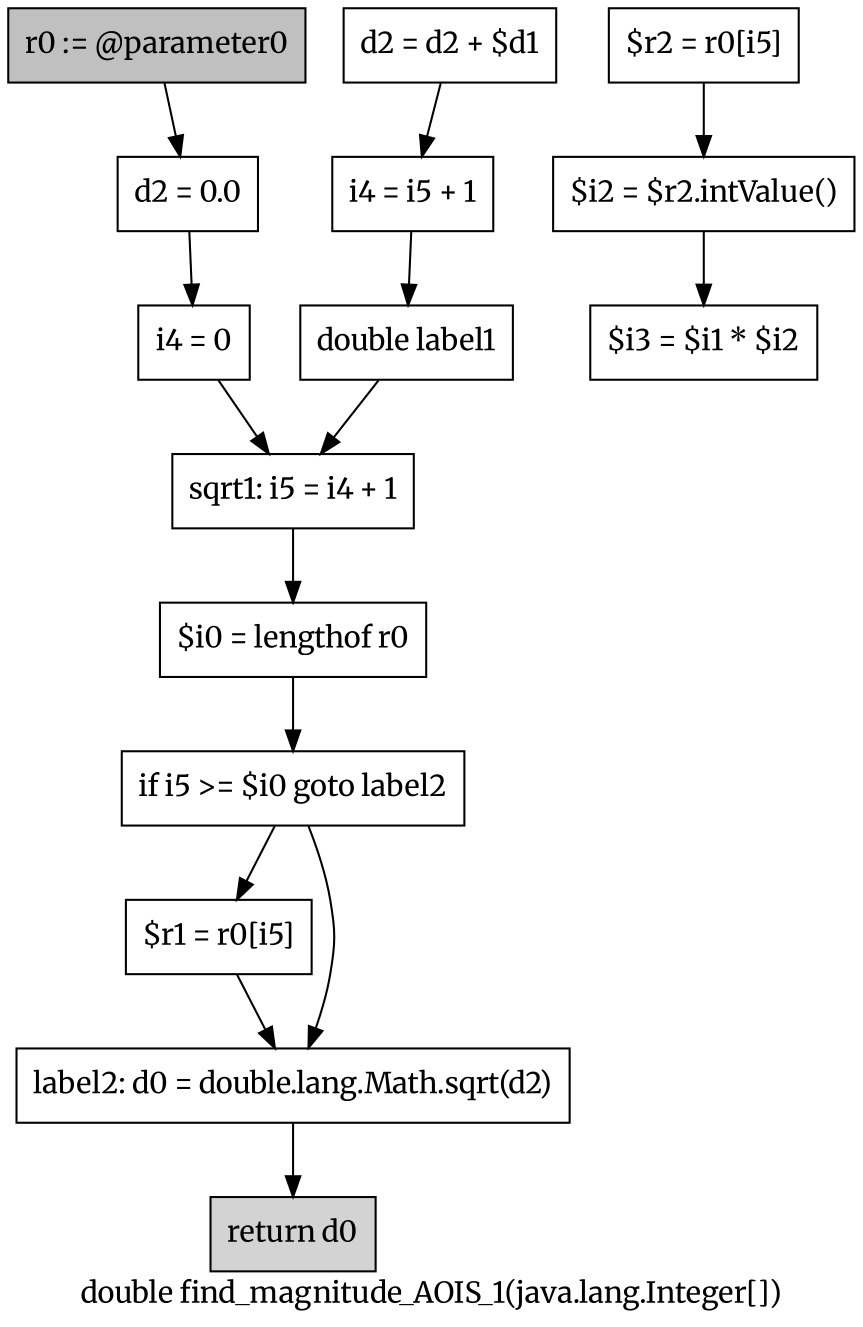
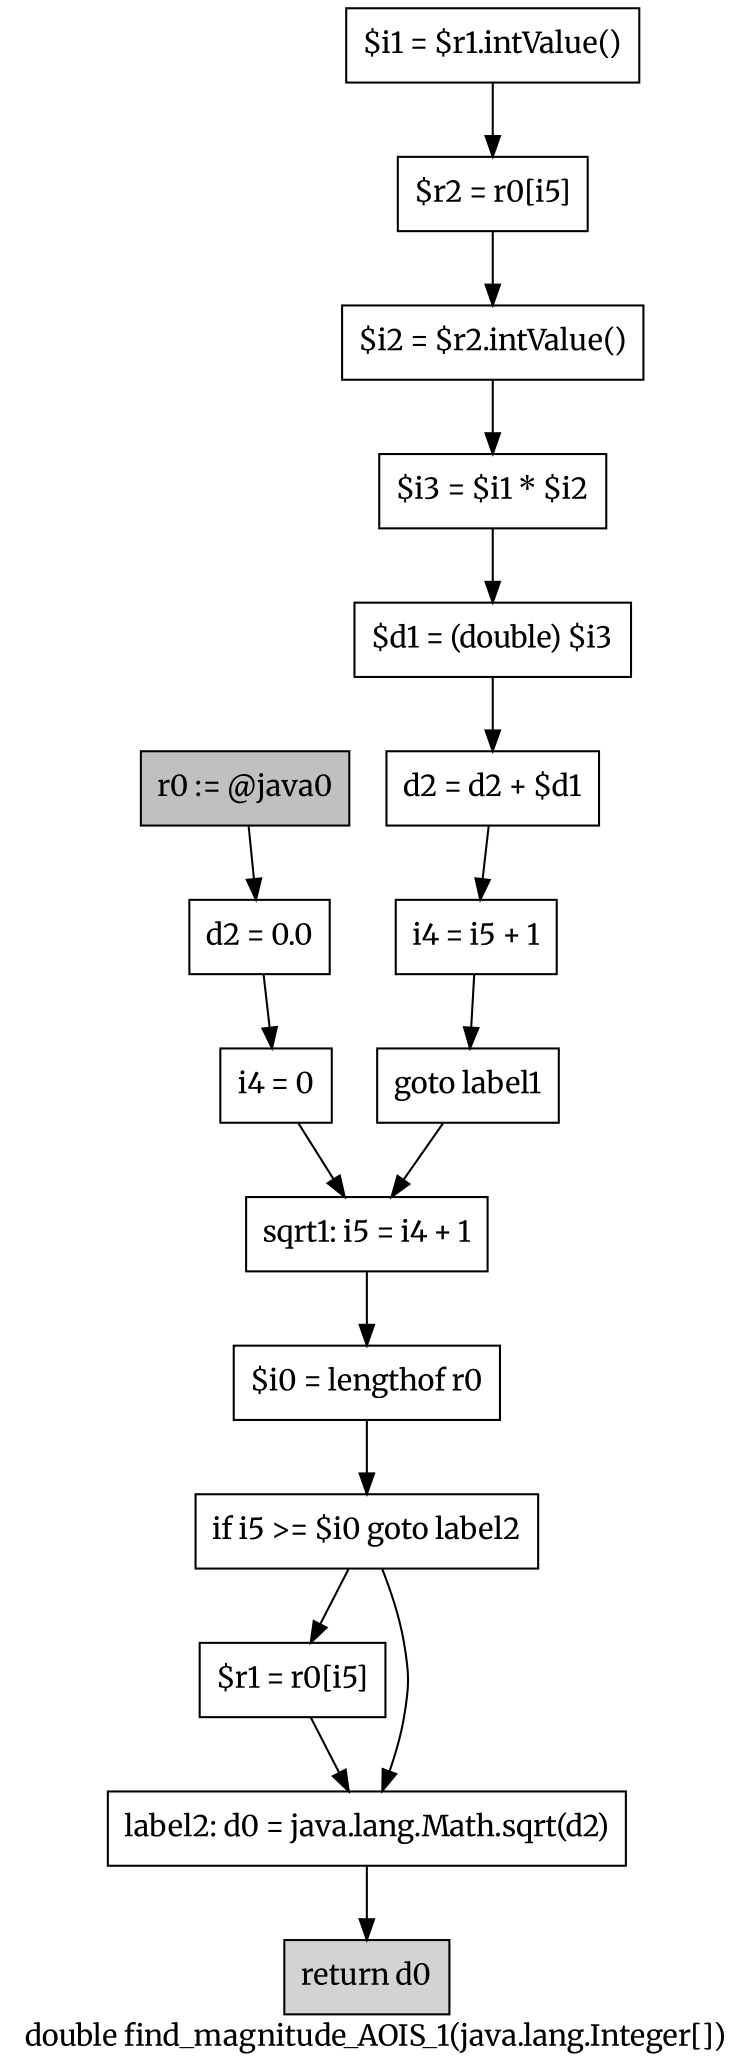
node "r0 := @parameter0": label "r0 := @parameter0" -> "r0 := @java0"
node "$i1 = $r1.intValue()": added
node "double label1": label "double label1" -> "goto label1"
node "$d1 = (double) $i3": added
node "label2: d0 = double.lang.Math.sqrt(d2)": label "label2: d0 = double.lang.Math.sqrt(d2)" -> "label2: d0 = java.lang.Math.sqrt(d2)"
